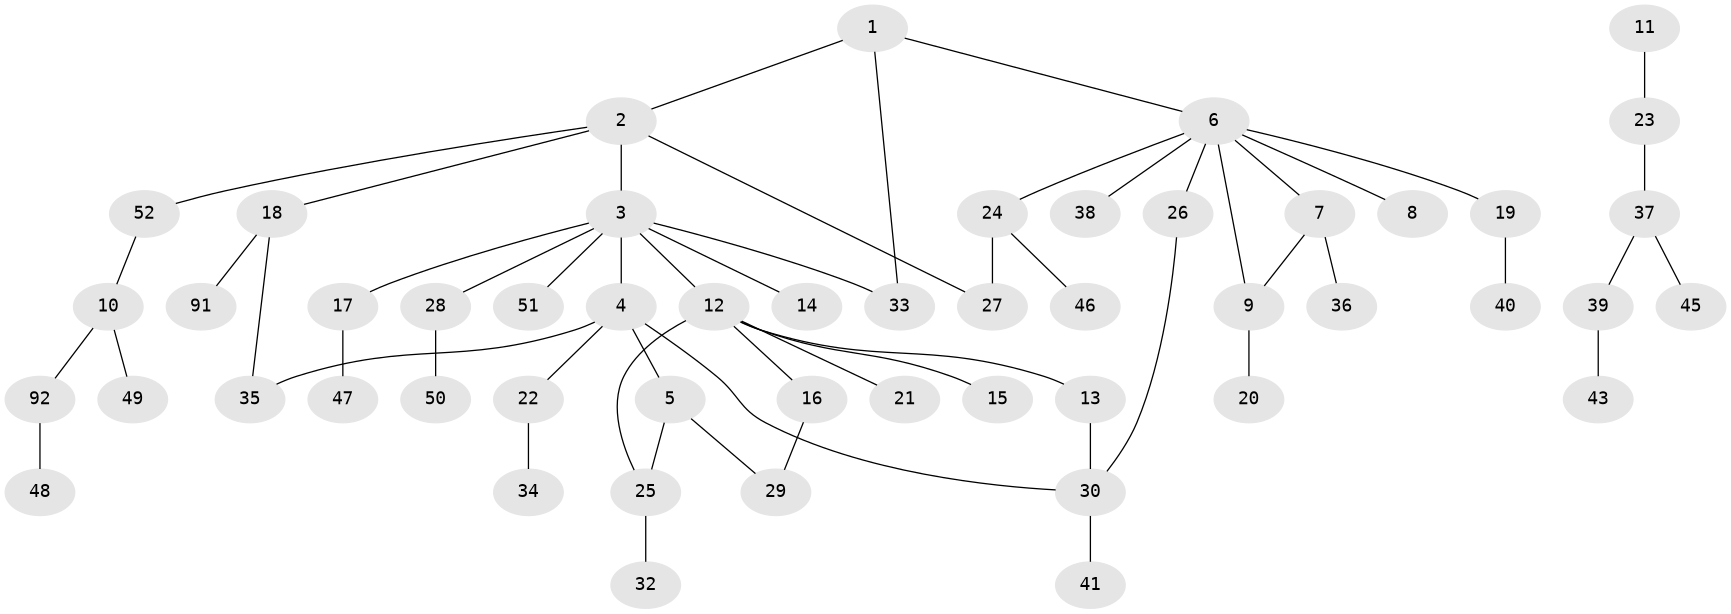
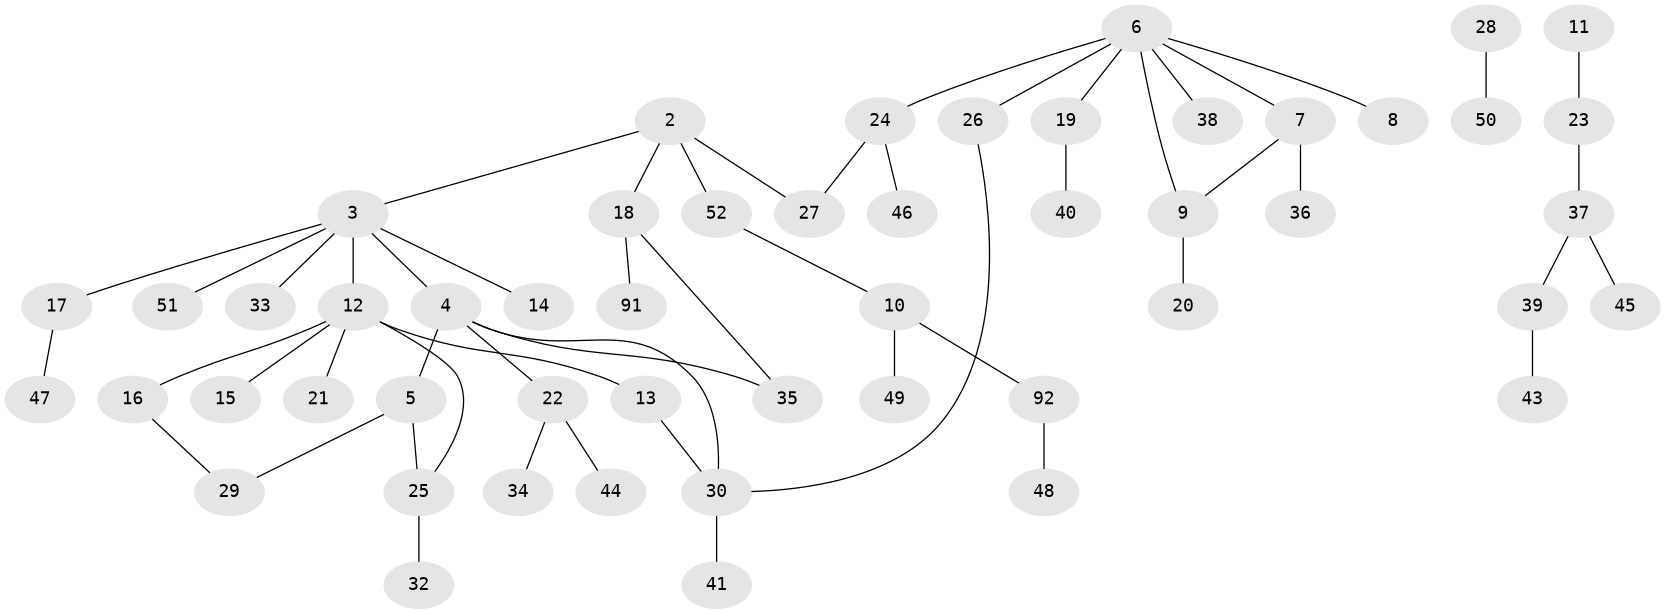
node "1": removed
edge "3" -- "28": removed
node "44": added
